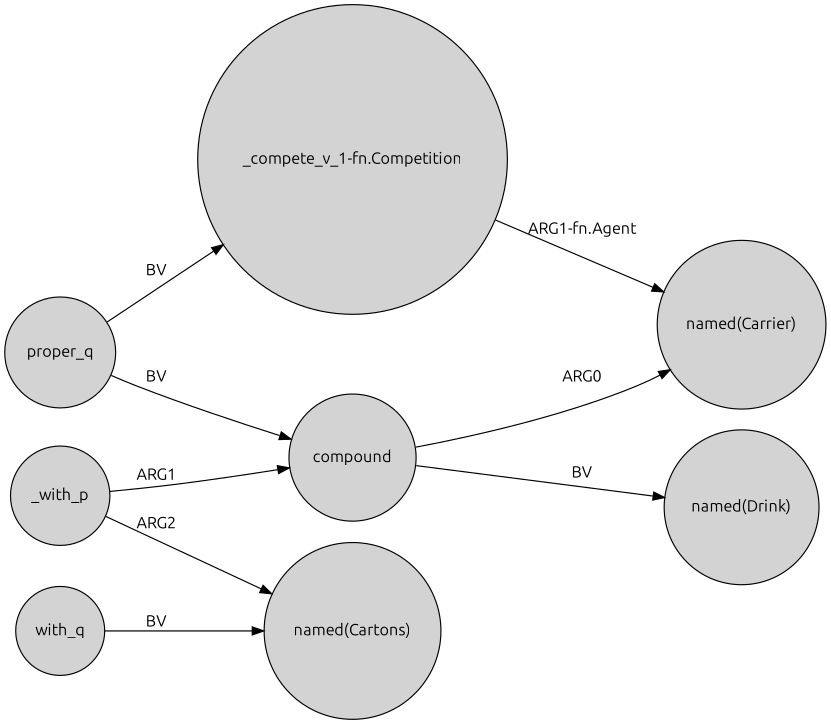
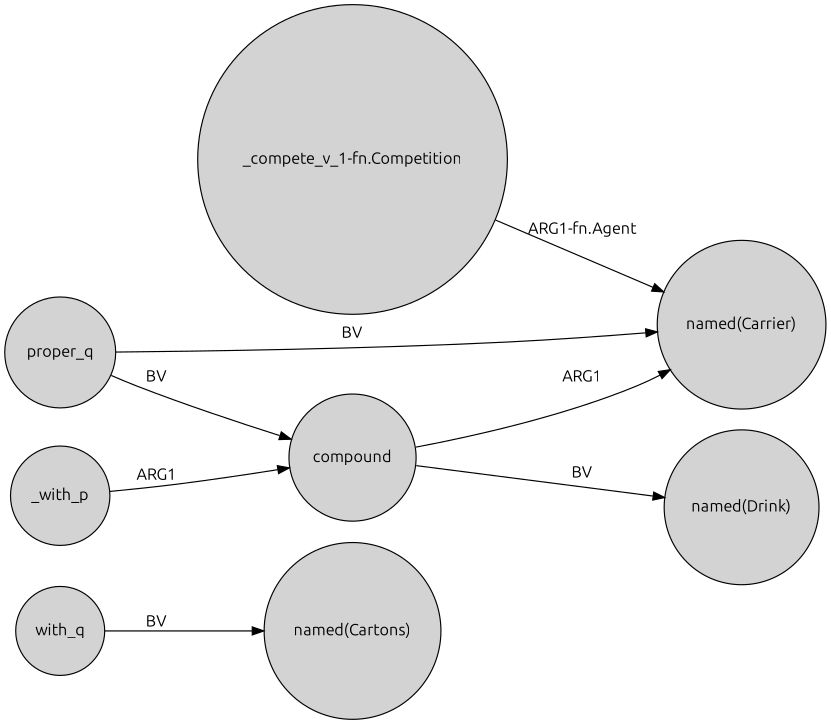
edge "proper_q" -> "_compete_v_1-fn.Competition": now "proper_q" -> "named(Carrier)"
edge "compound" -> "named(Carrier)": label "ARG0" -> "ARG1"
edge "_with_p" -> "named(Cartons)": removed, label "ARG2"
